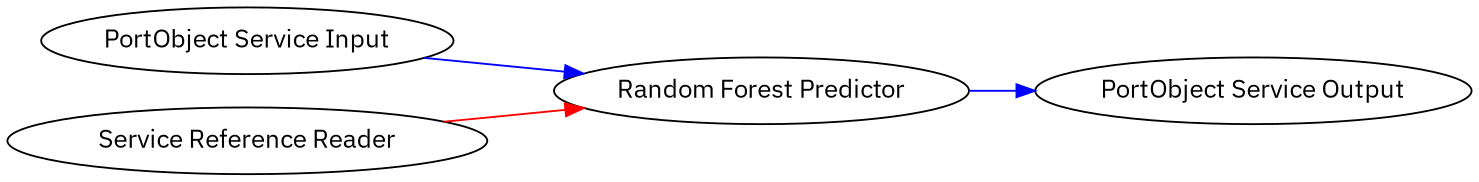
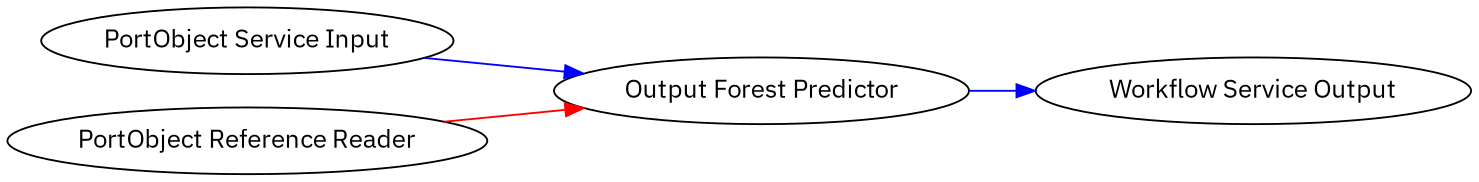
node "Random Forest Predictor": label "Random Forest Predictor" -> "Output Forest Predictor"
node "PortObject Service Output": label "PortObject Service Output" -> "Workflow Service Output"
node "Service Reference Reader": label "Service Reference Reader" -> "PortObject Reference Reader"
